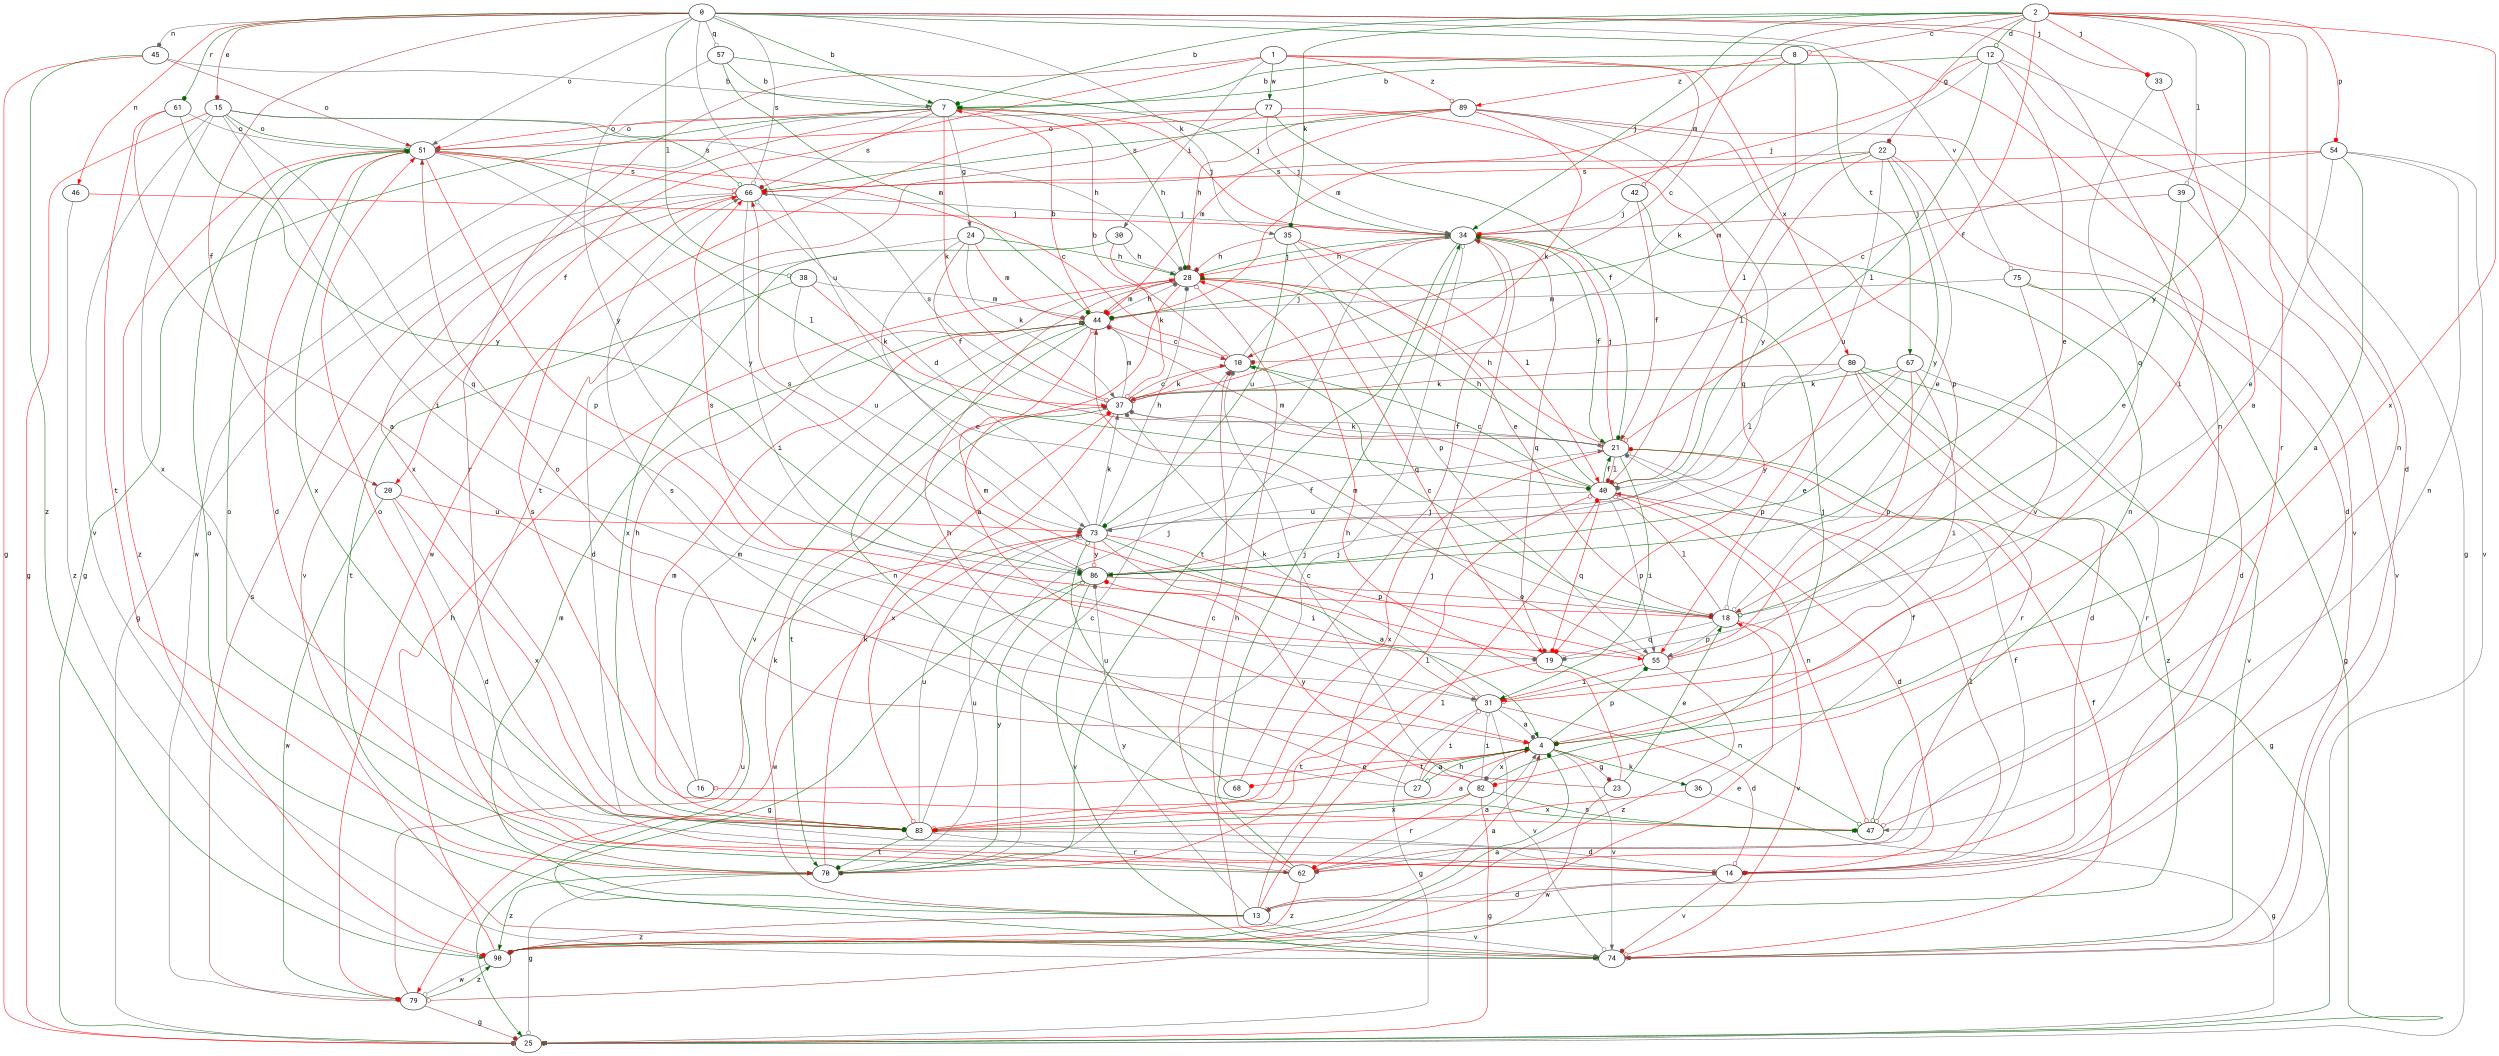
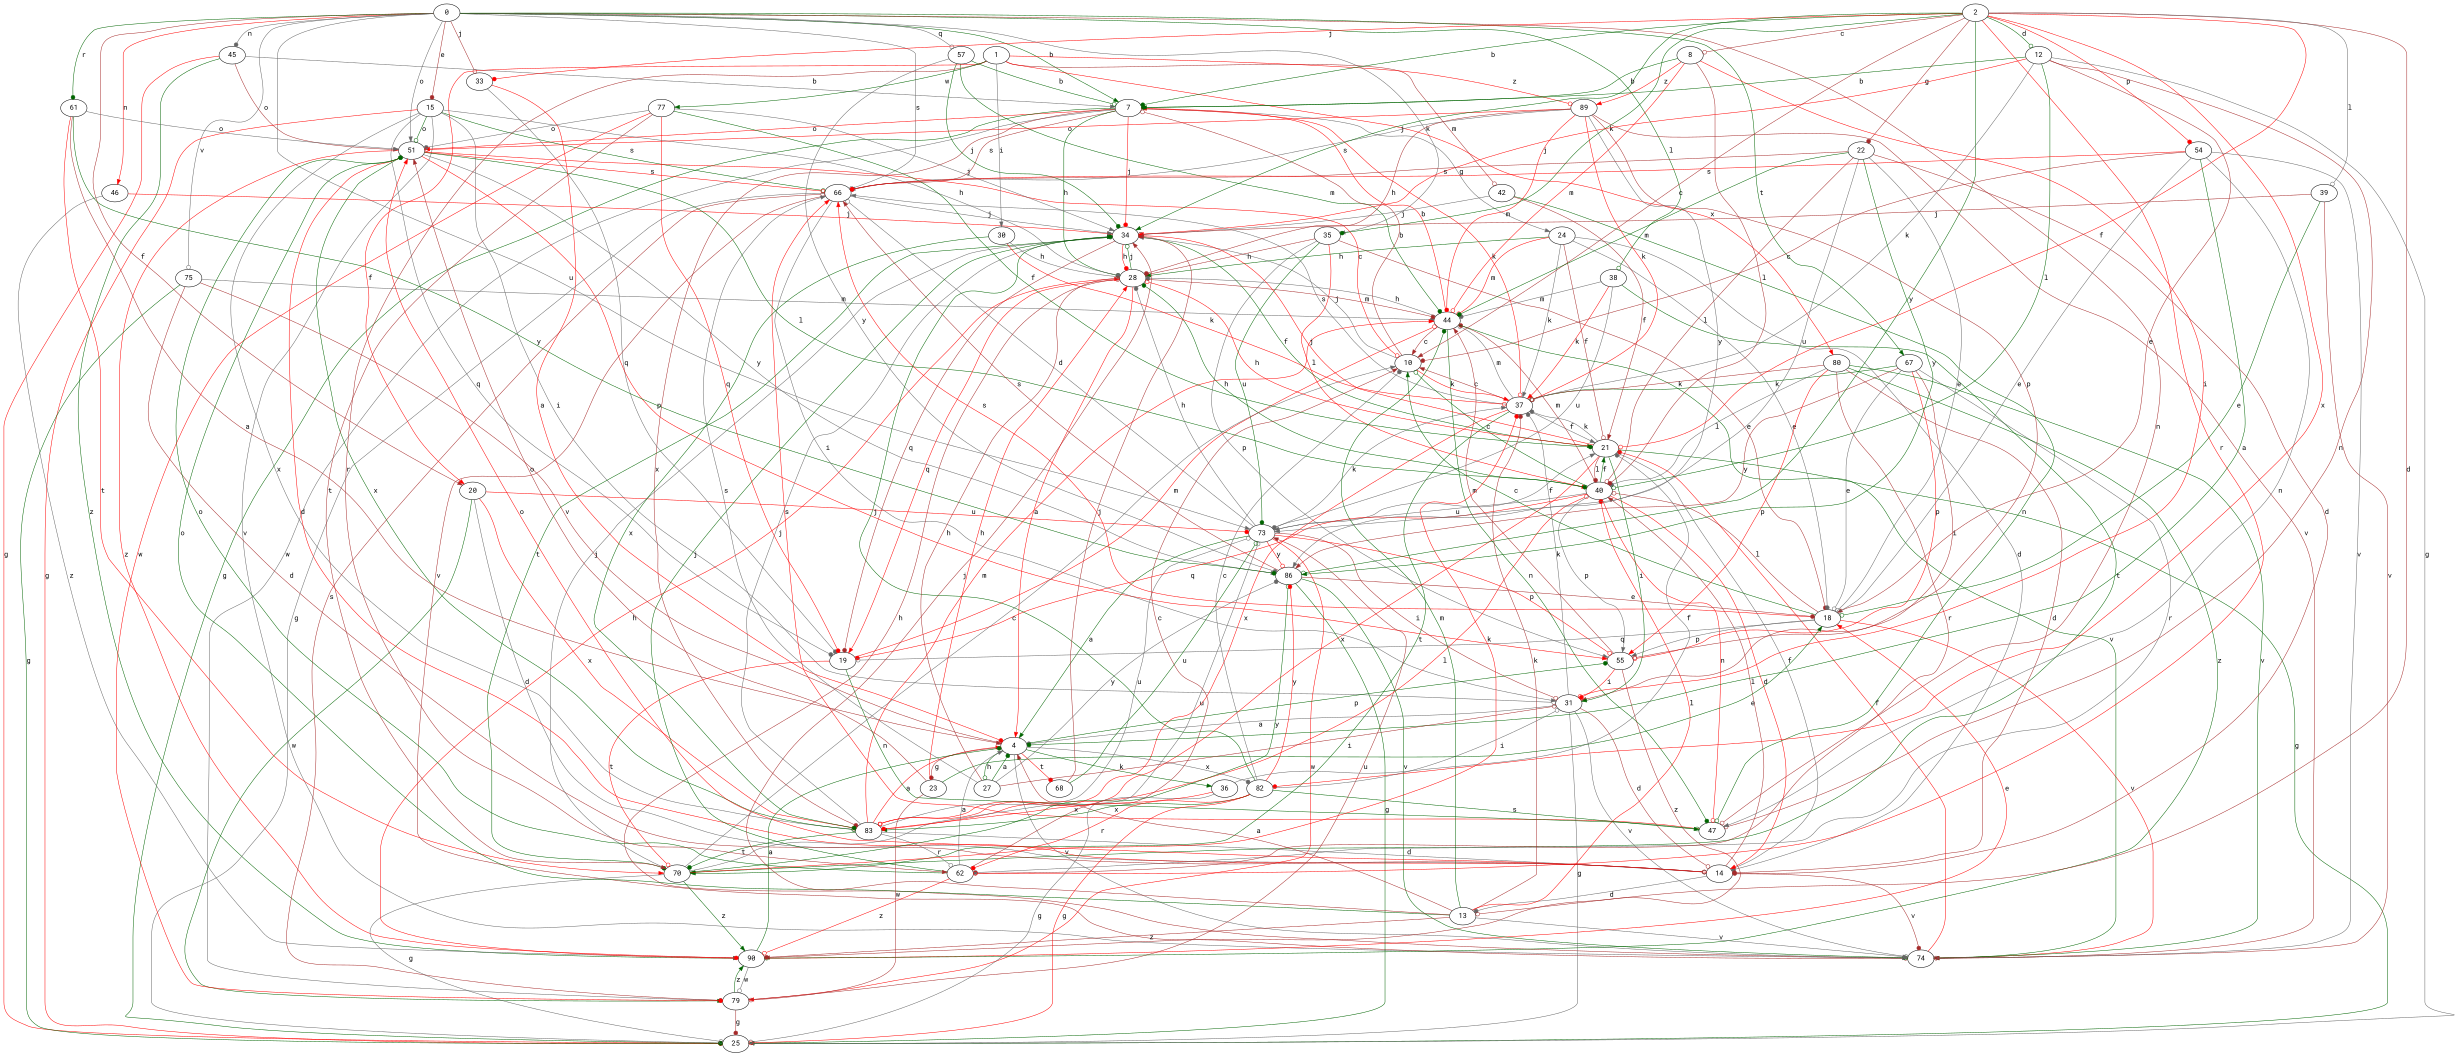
edge "89" -> "66": color darkgreen -> gray40
edge "13" -> "86": now "27" -> "86"
node "16": removed
